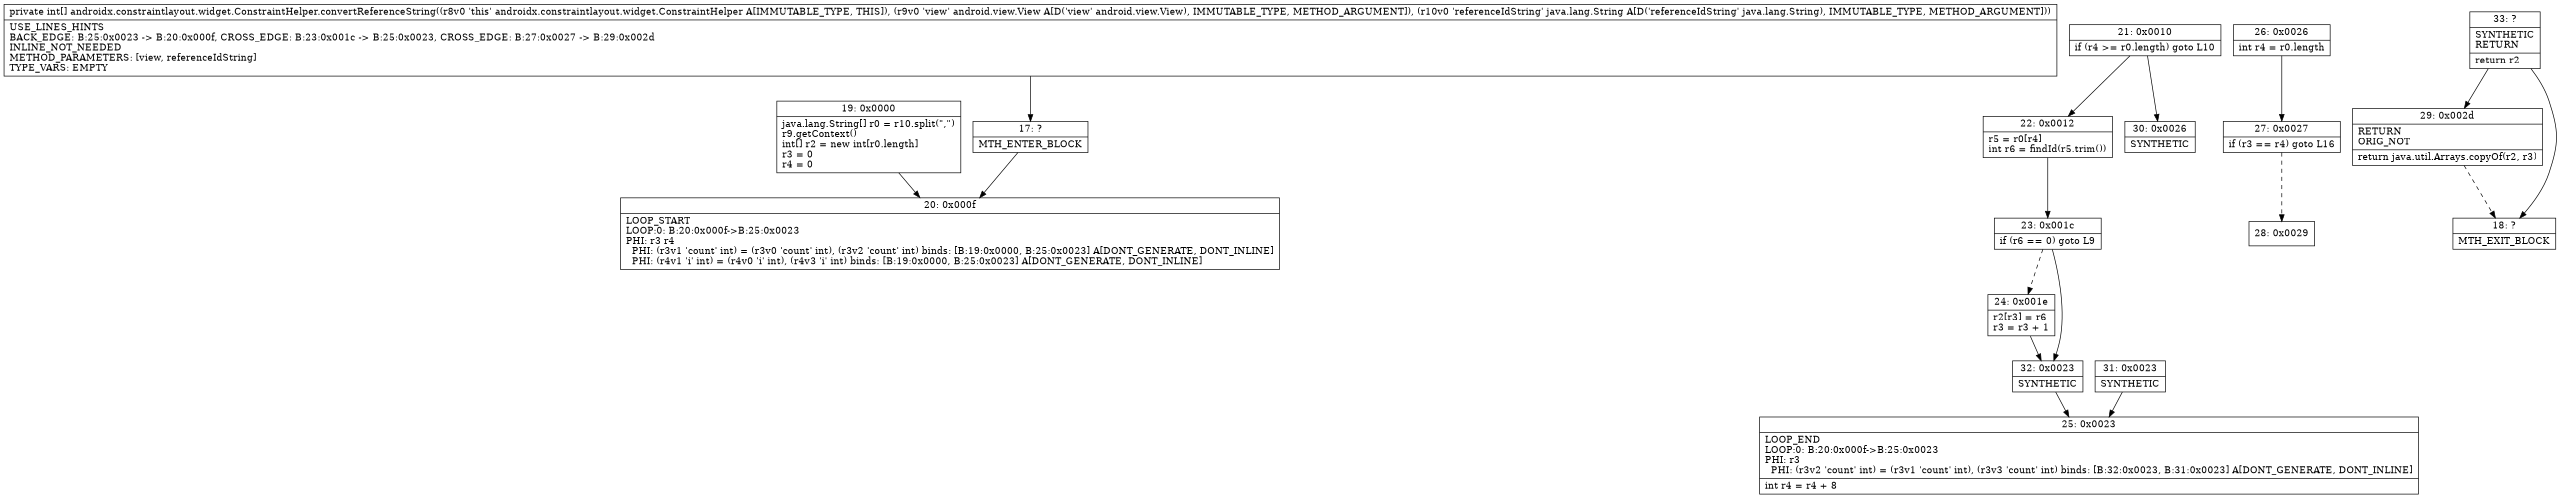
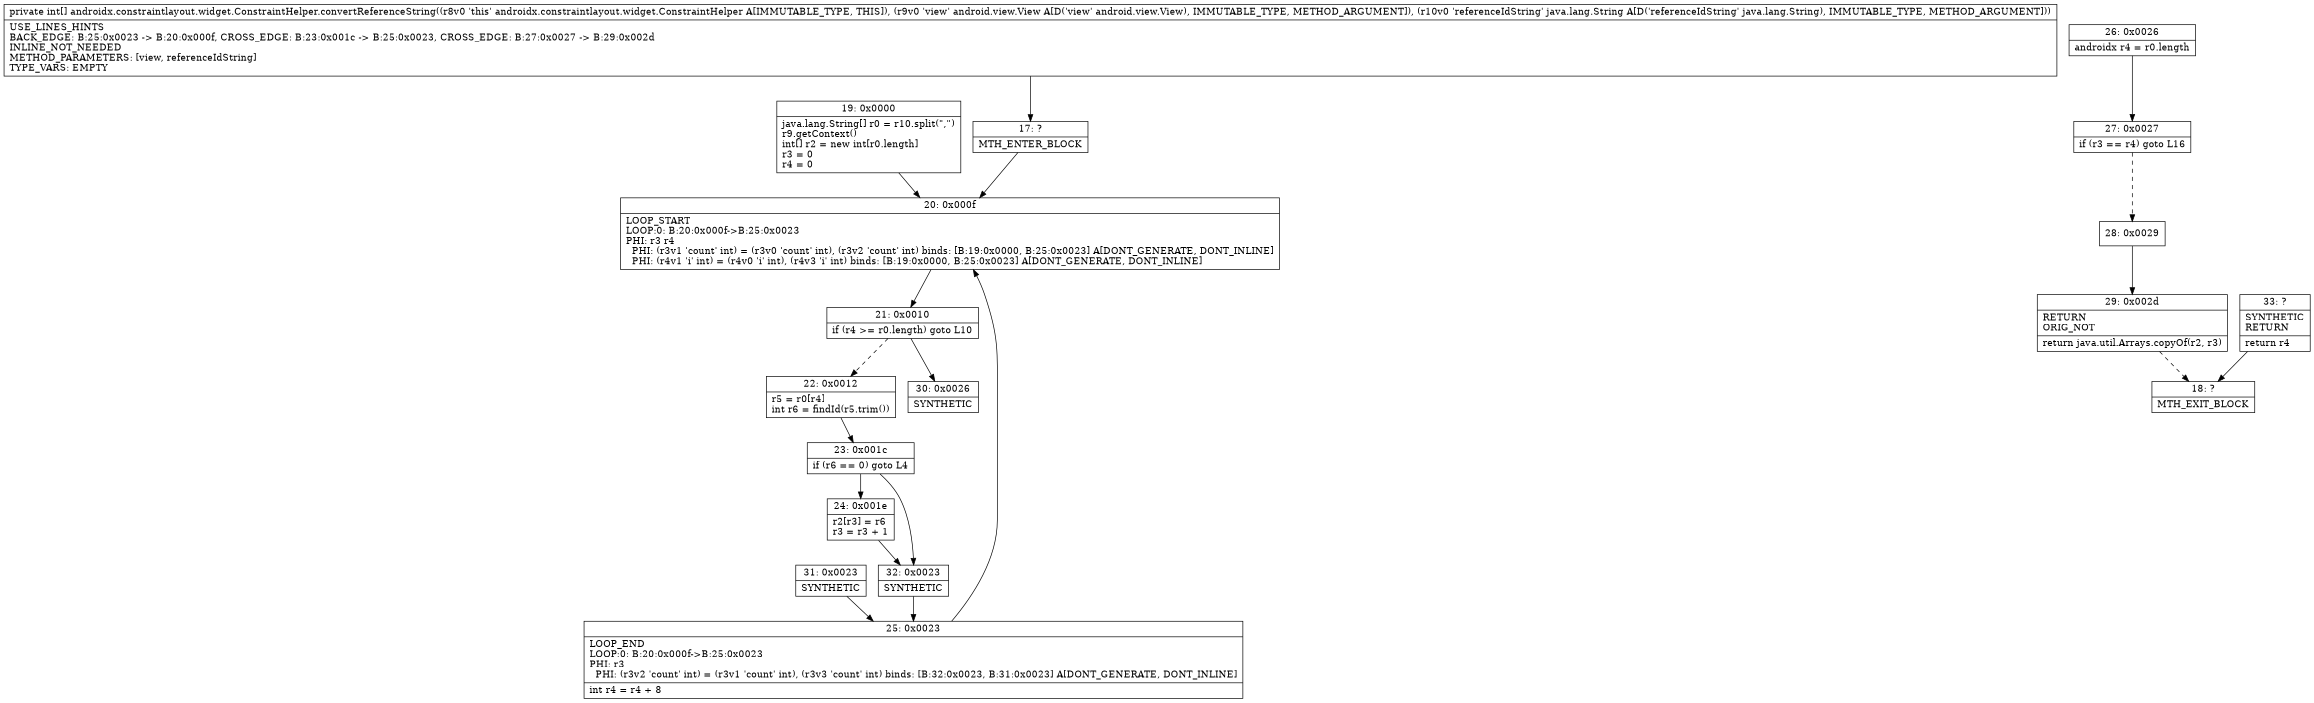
node "26: 0x0026": text "int r4 = r0.length" -> "androidx r4 = r0.length"
node "33: ?": text "return r2" -> "return r4"
edge "21: 0x0010" -> "22: 0x0012": style solid -> dashed
edge "33: ?" -> "29: 0x002d": now "28: 0x0029" -> "29: 0x002d"
node "23: 0x001c": text "if (r6 == 0) goto L9" -> "if (r6 == 0) goto L4"
edge "23: 0x001c" -> "24: 0x001e": style dashed -> solid
edge "20: 0x000f" -> "21: 0x0010": added
edge "25: 0x0023" -> "20: 0x000f": added
